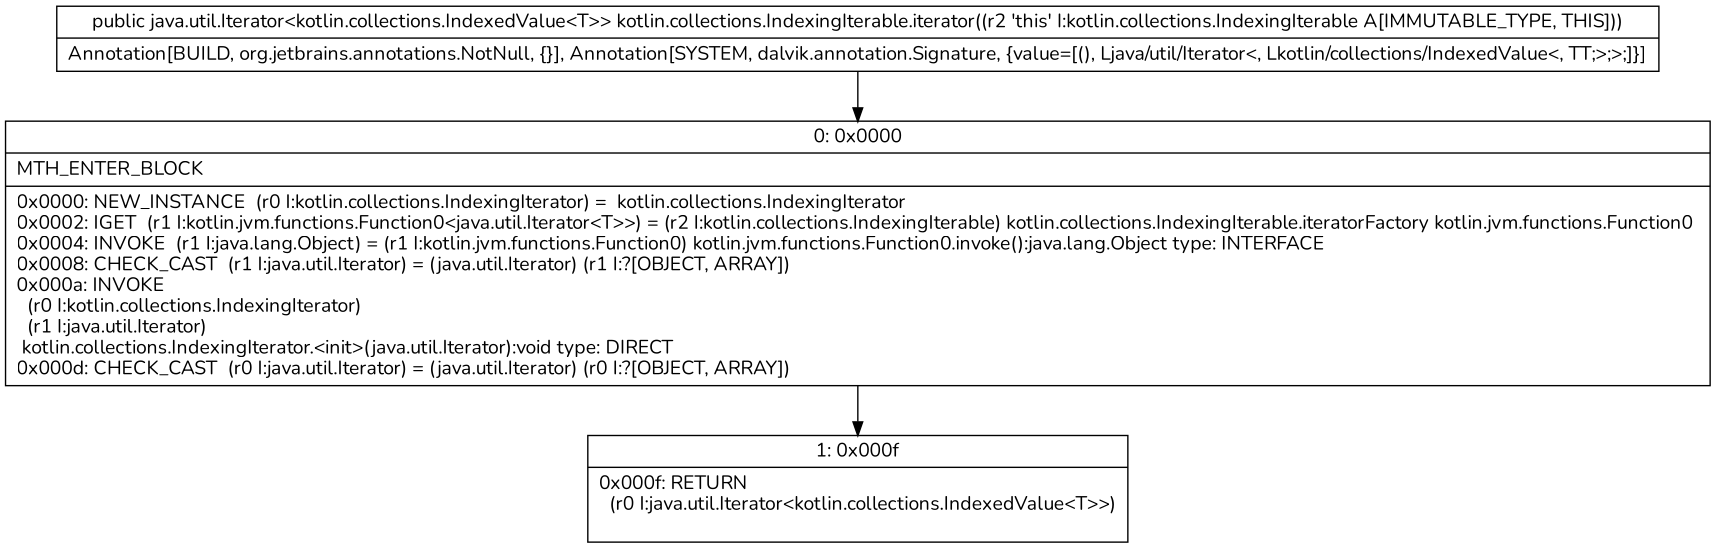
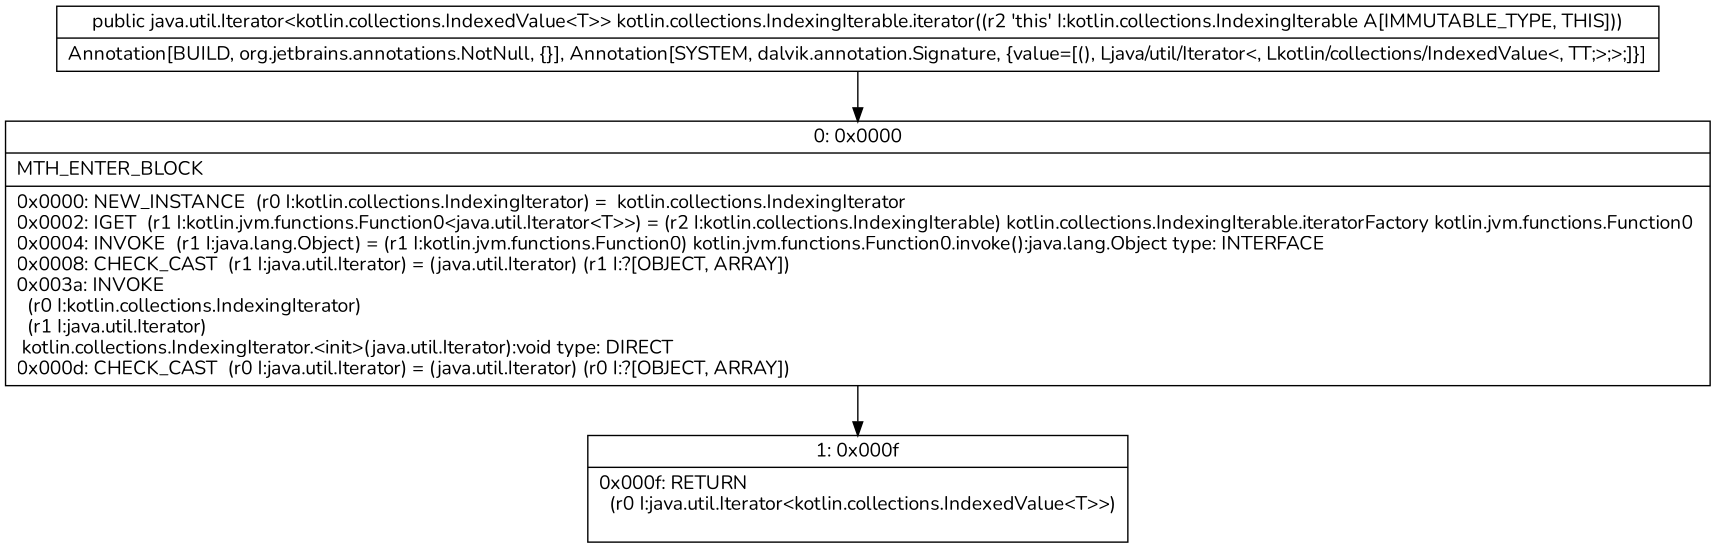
node "0: 0x0000": text "0x000a: INVOKE" -> "0x003a: INVOKE"
